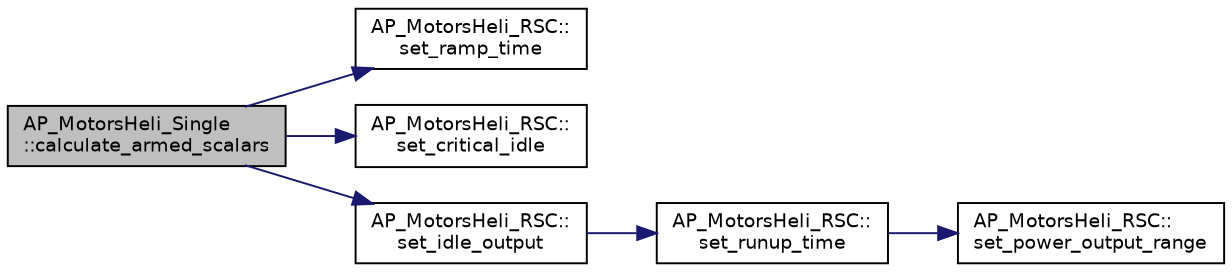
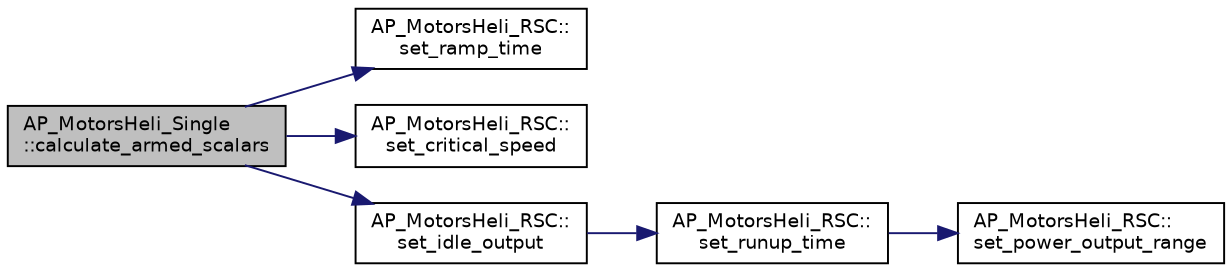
node "AP_MotorsHeli_RSC:: set_critical_idle": label "AP_MotorsHeli_RSC:: set_critical_idle" -> "AP_MotorsHeli_RSC:: set_critical_speed"
